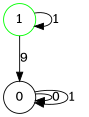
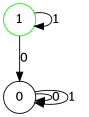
edge "1" -> "0": label "9" -> "0"
